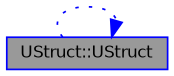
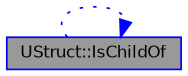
node "UStruct::UStruct": label "UStruct::UStruct" -> "UStruct::IsChildOf"
